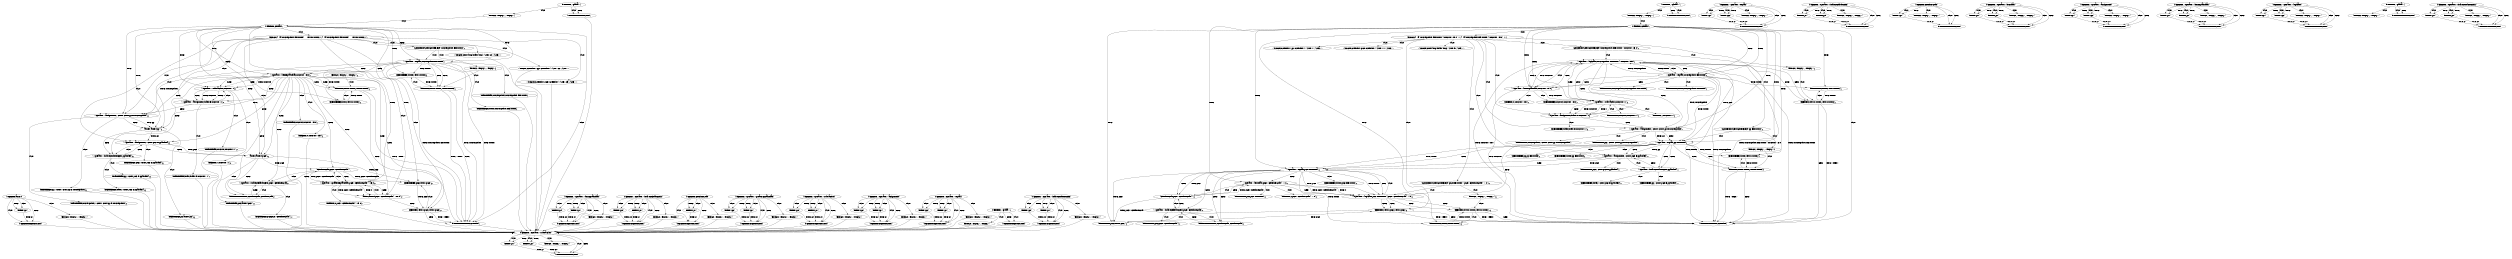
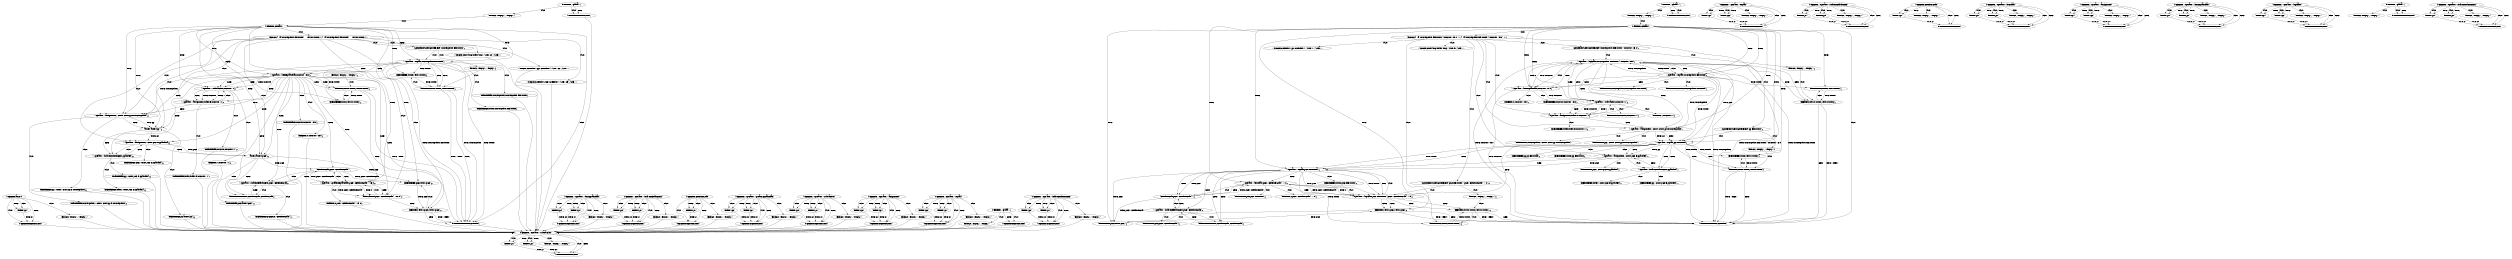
node "<(LOCAL,CuePoint* pCP: CuePoint*)<SUB>11</SUB>>": removed
edge "(<operator>.logicalOr,pCP == NULL || pCP->GetTimeCode() < 0)" -> "(<operator>.lessThan,pCP->GetTimeCode() < 0)": added, label "AST:"
